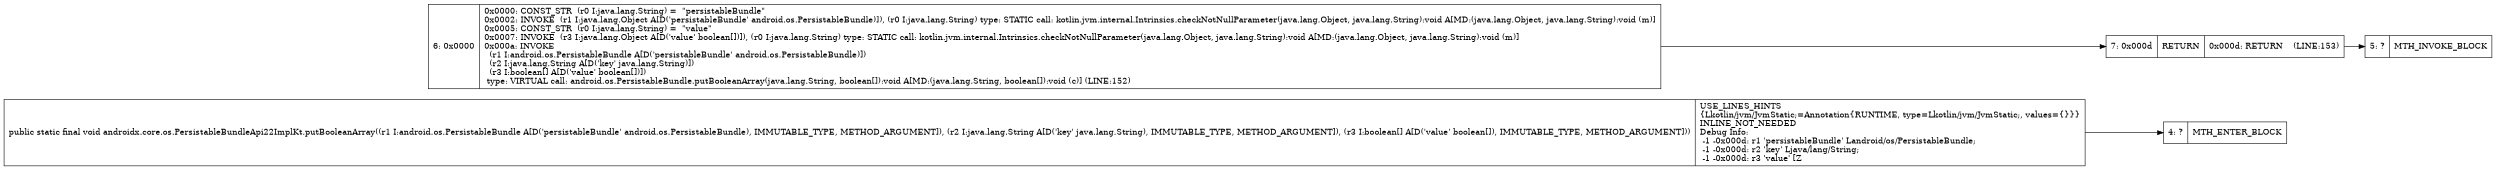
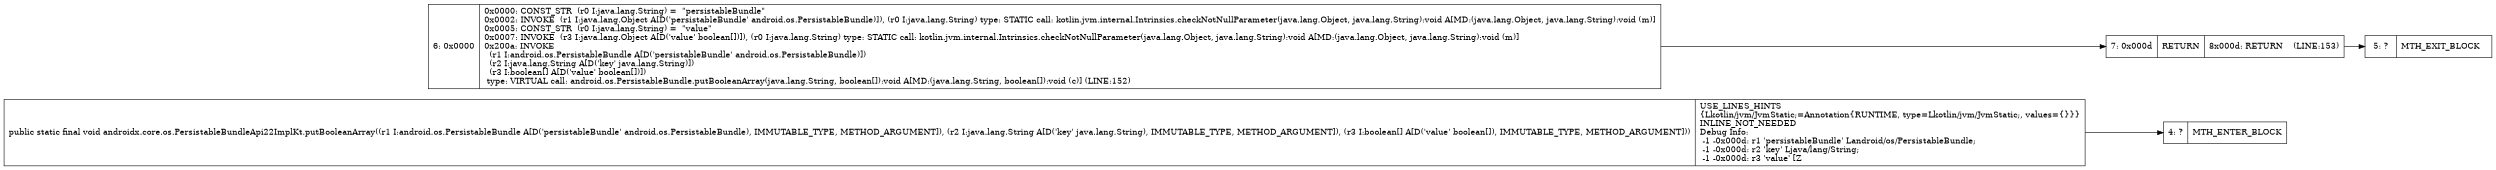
node "6: 0x0000": text "0x000a: INVOKE" -> "0x200a: INVOKE"
node "7: 0x000d": text "0x000d: RETURN    (LINE:153)" -> "8x000d: RETURN    (LINE:153)"
node "5: ?": text "MTH_INVOKE_BLOCK" -> "MTH_EXIT_BLOCK"
